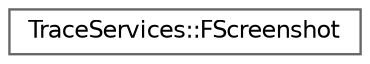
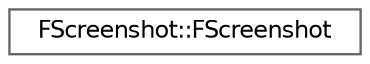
node "TraceServices::FScreenshot": label "TraceServices::FScreenshot" -> "FScreenshot::FScreenshot"
